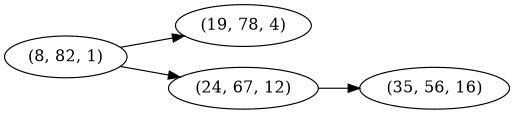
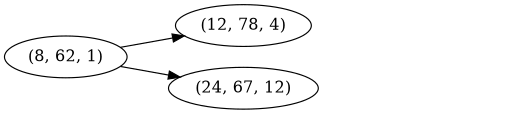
node "(19, 78, 4)": label "(19, 78, 4)" -> "(12, 78, 4)"
node "(8, 82, 1)": label "(8, 82, 1)" -> "(8, 62, 1)"
node "(35, 56, 16)": removed
